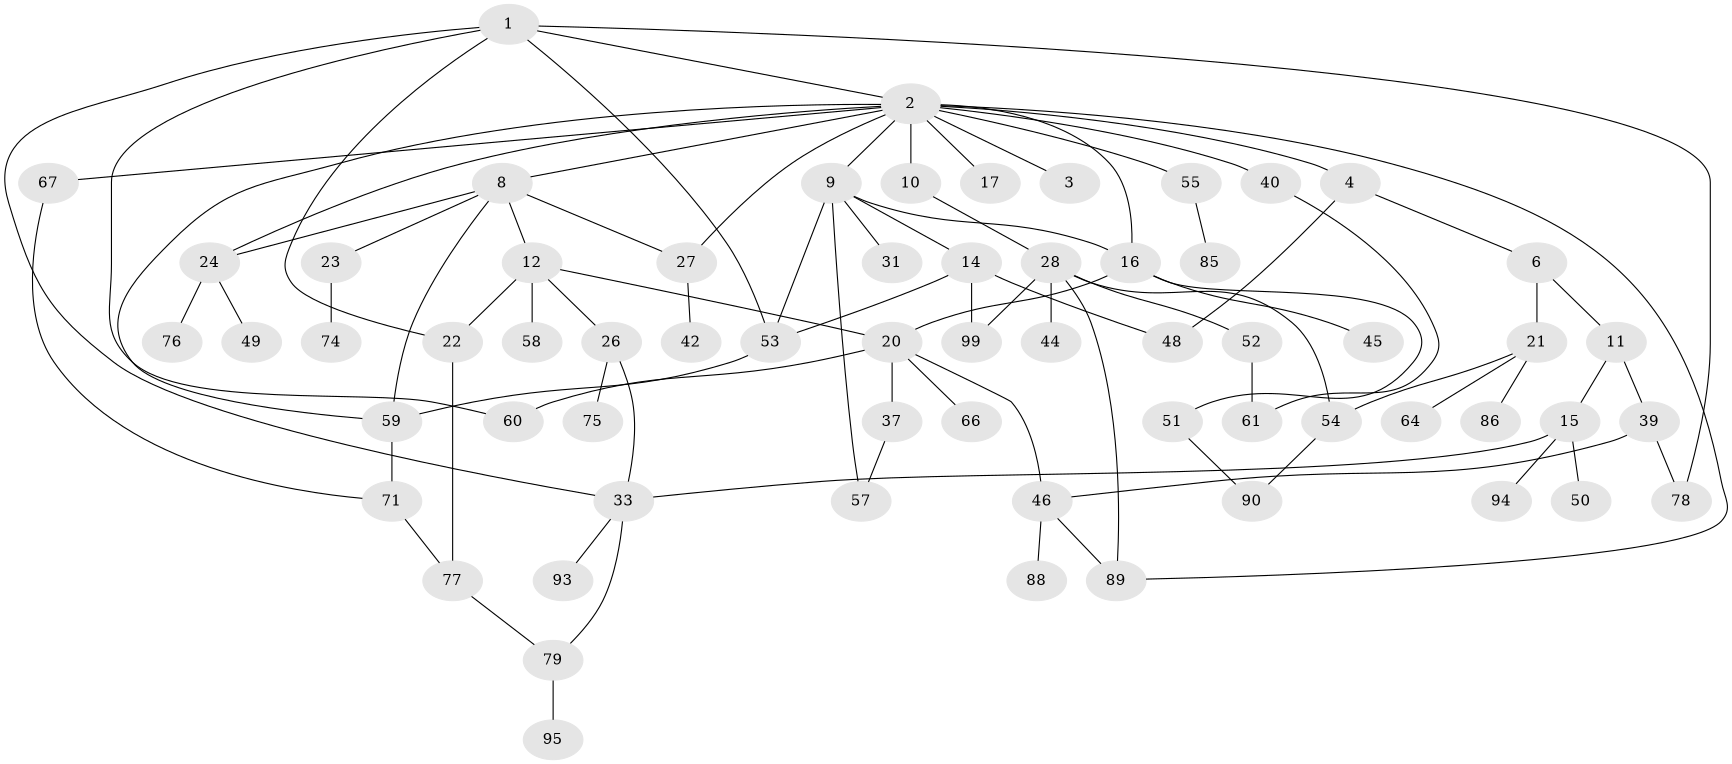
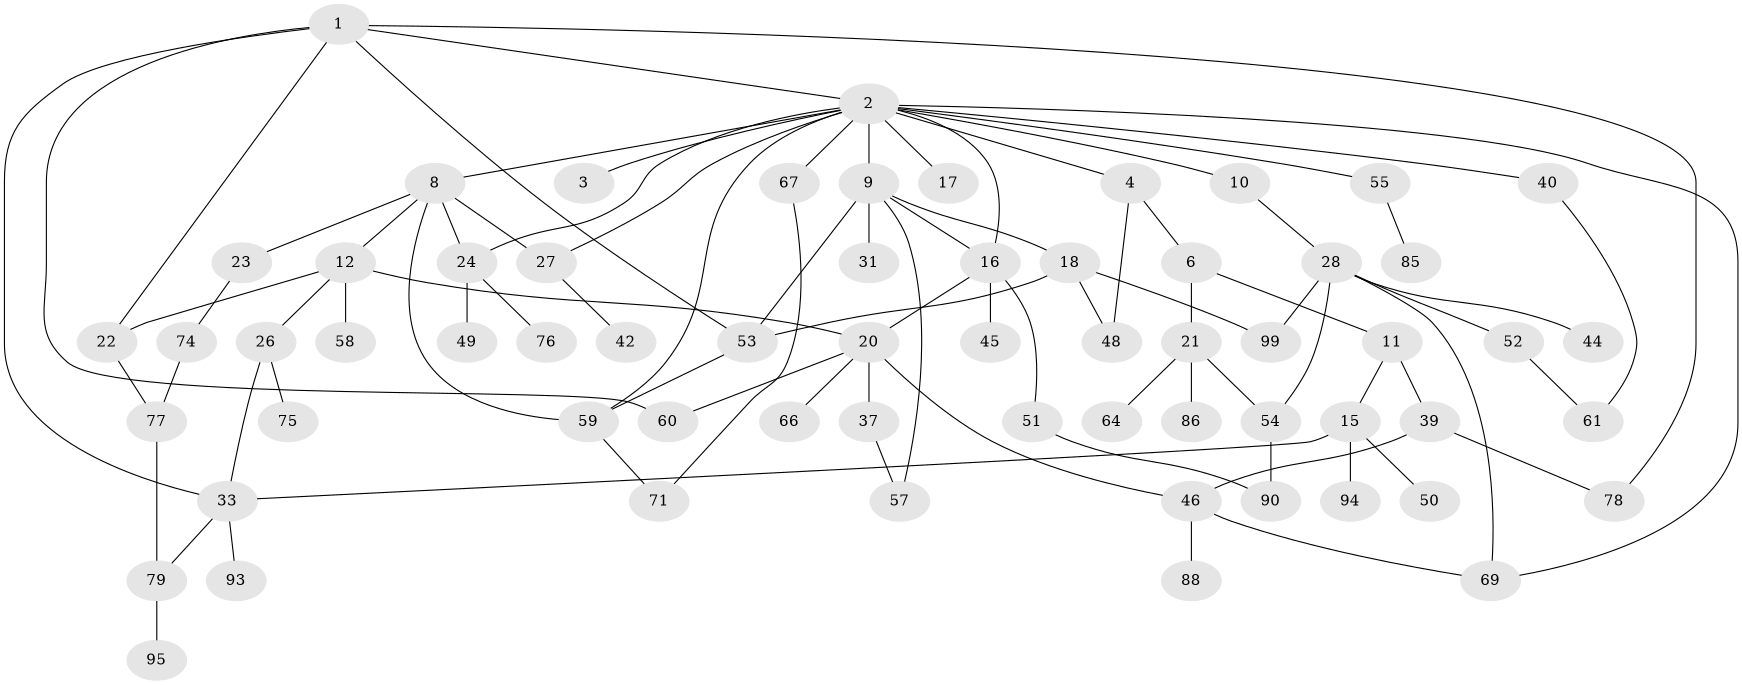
node "14": label "14" -> "18"
edge "71" -- "77": now "74" -- "77"
node "89": label "89" -> "69"
